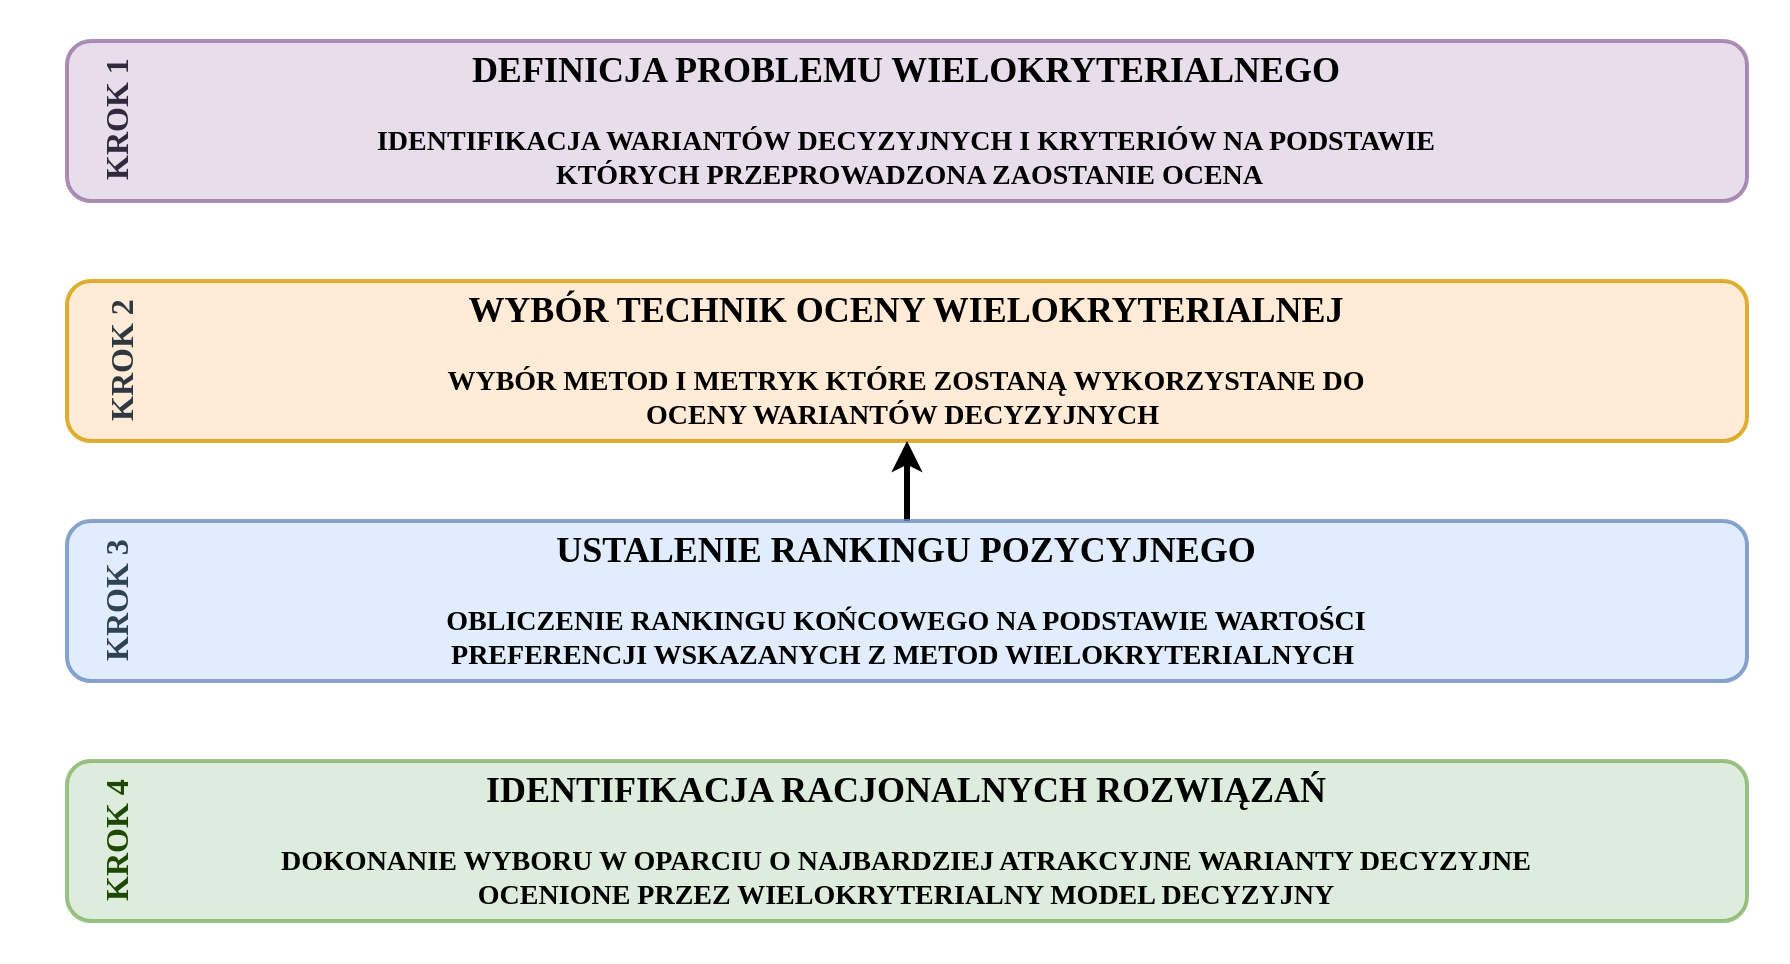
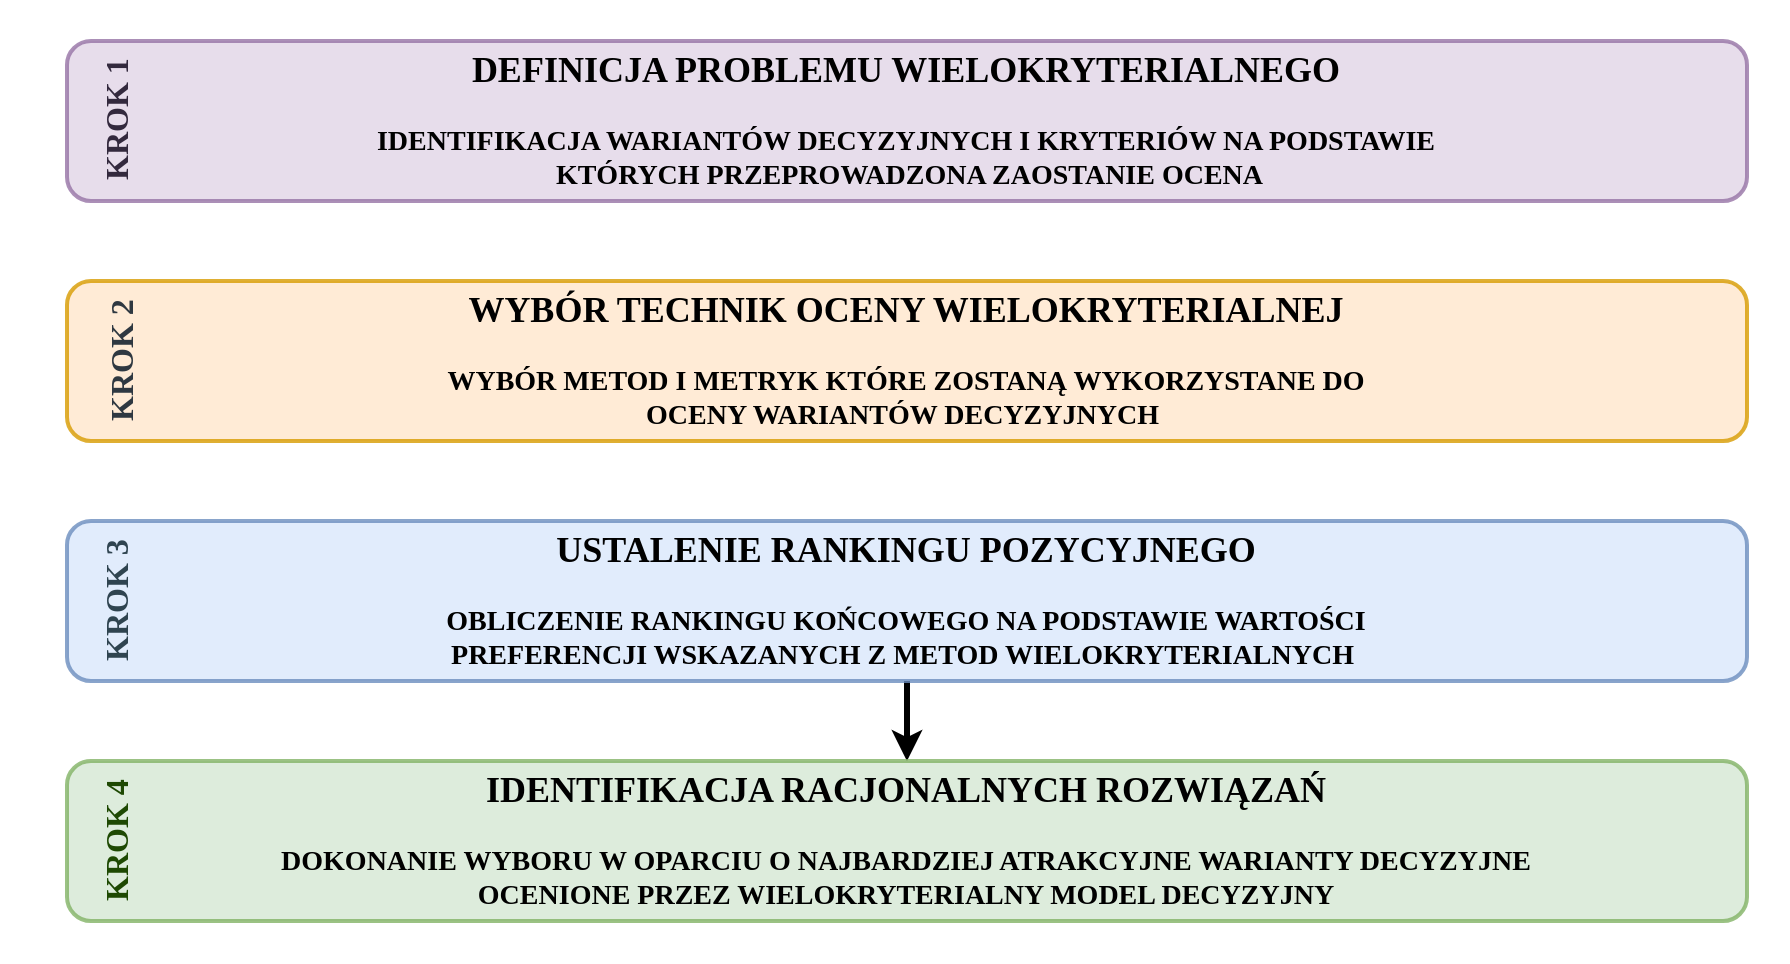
edge "USTALENIE RANKINGU POZYCYJNEGOOBLICZENIE RANKINGU KOŃCOWEGO NA PODSTAWIE WARTOŚCI PREFERENCJI WSKAZANYCH Z METOD WIELOKRYTERIALNYCH" -> "WYBÓR TECHNIK OCENY WIELOKRYTERIALNEJWYBÓR METOD I METRYK KTÓRE ZOSTANĄ WYKORZYSTANE DO OCENY WARIANTÓW DECYZYJNYCH": now "USTALENIE RANKINGU POZYCYJNEGOOBLICZENIE RANKINGU KOŃCOWEGO NA PODSTAWIE WARTOŚCI PREFERENCJI WSKAZANYCH Z METOD WIELOKRYTERIALNYCH" -> "IDENTIFIKACJA RACJONALNYCH ROZWIĄZAŃDOKONANIE WYBORU W OPARCIU O NAJBARDZIEJ ATRAKCYJNE WARIANTY DECYZYJNE OCENIONE PRZEZ WIELOKRYTERIALNY MODEL DECYZYJNY"
